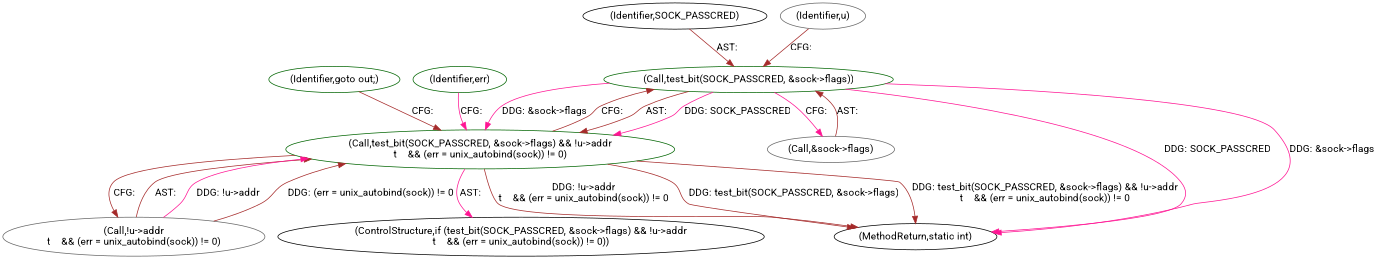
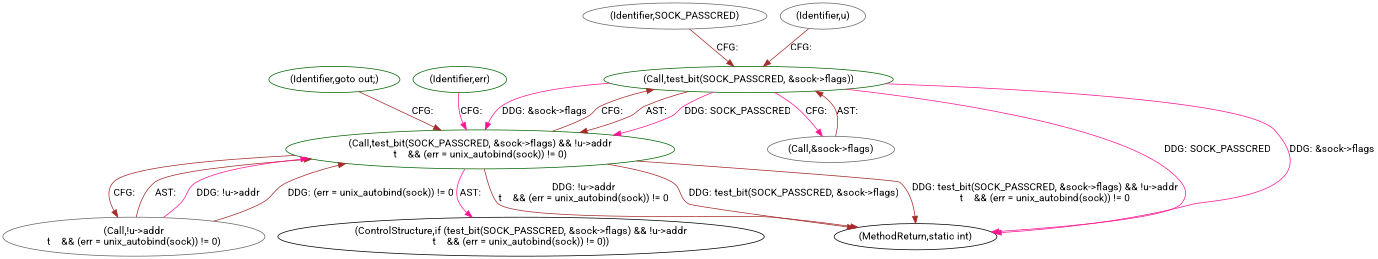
node "(Identifier,SOCK_PASSCRED)": color black -> gray40
edge "(Identifier,SOCK_PASSCRED)" -> "(Call,test_bit(SOCK_PASSCRED, &sock->flags))": label "AST: " -> "CFG: "
